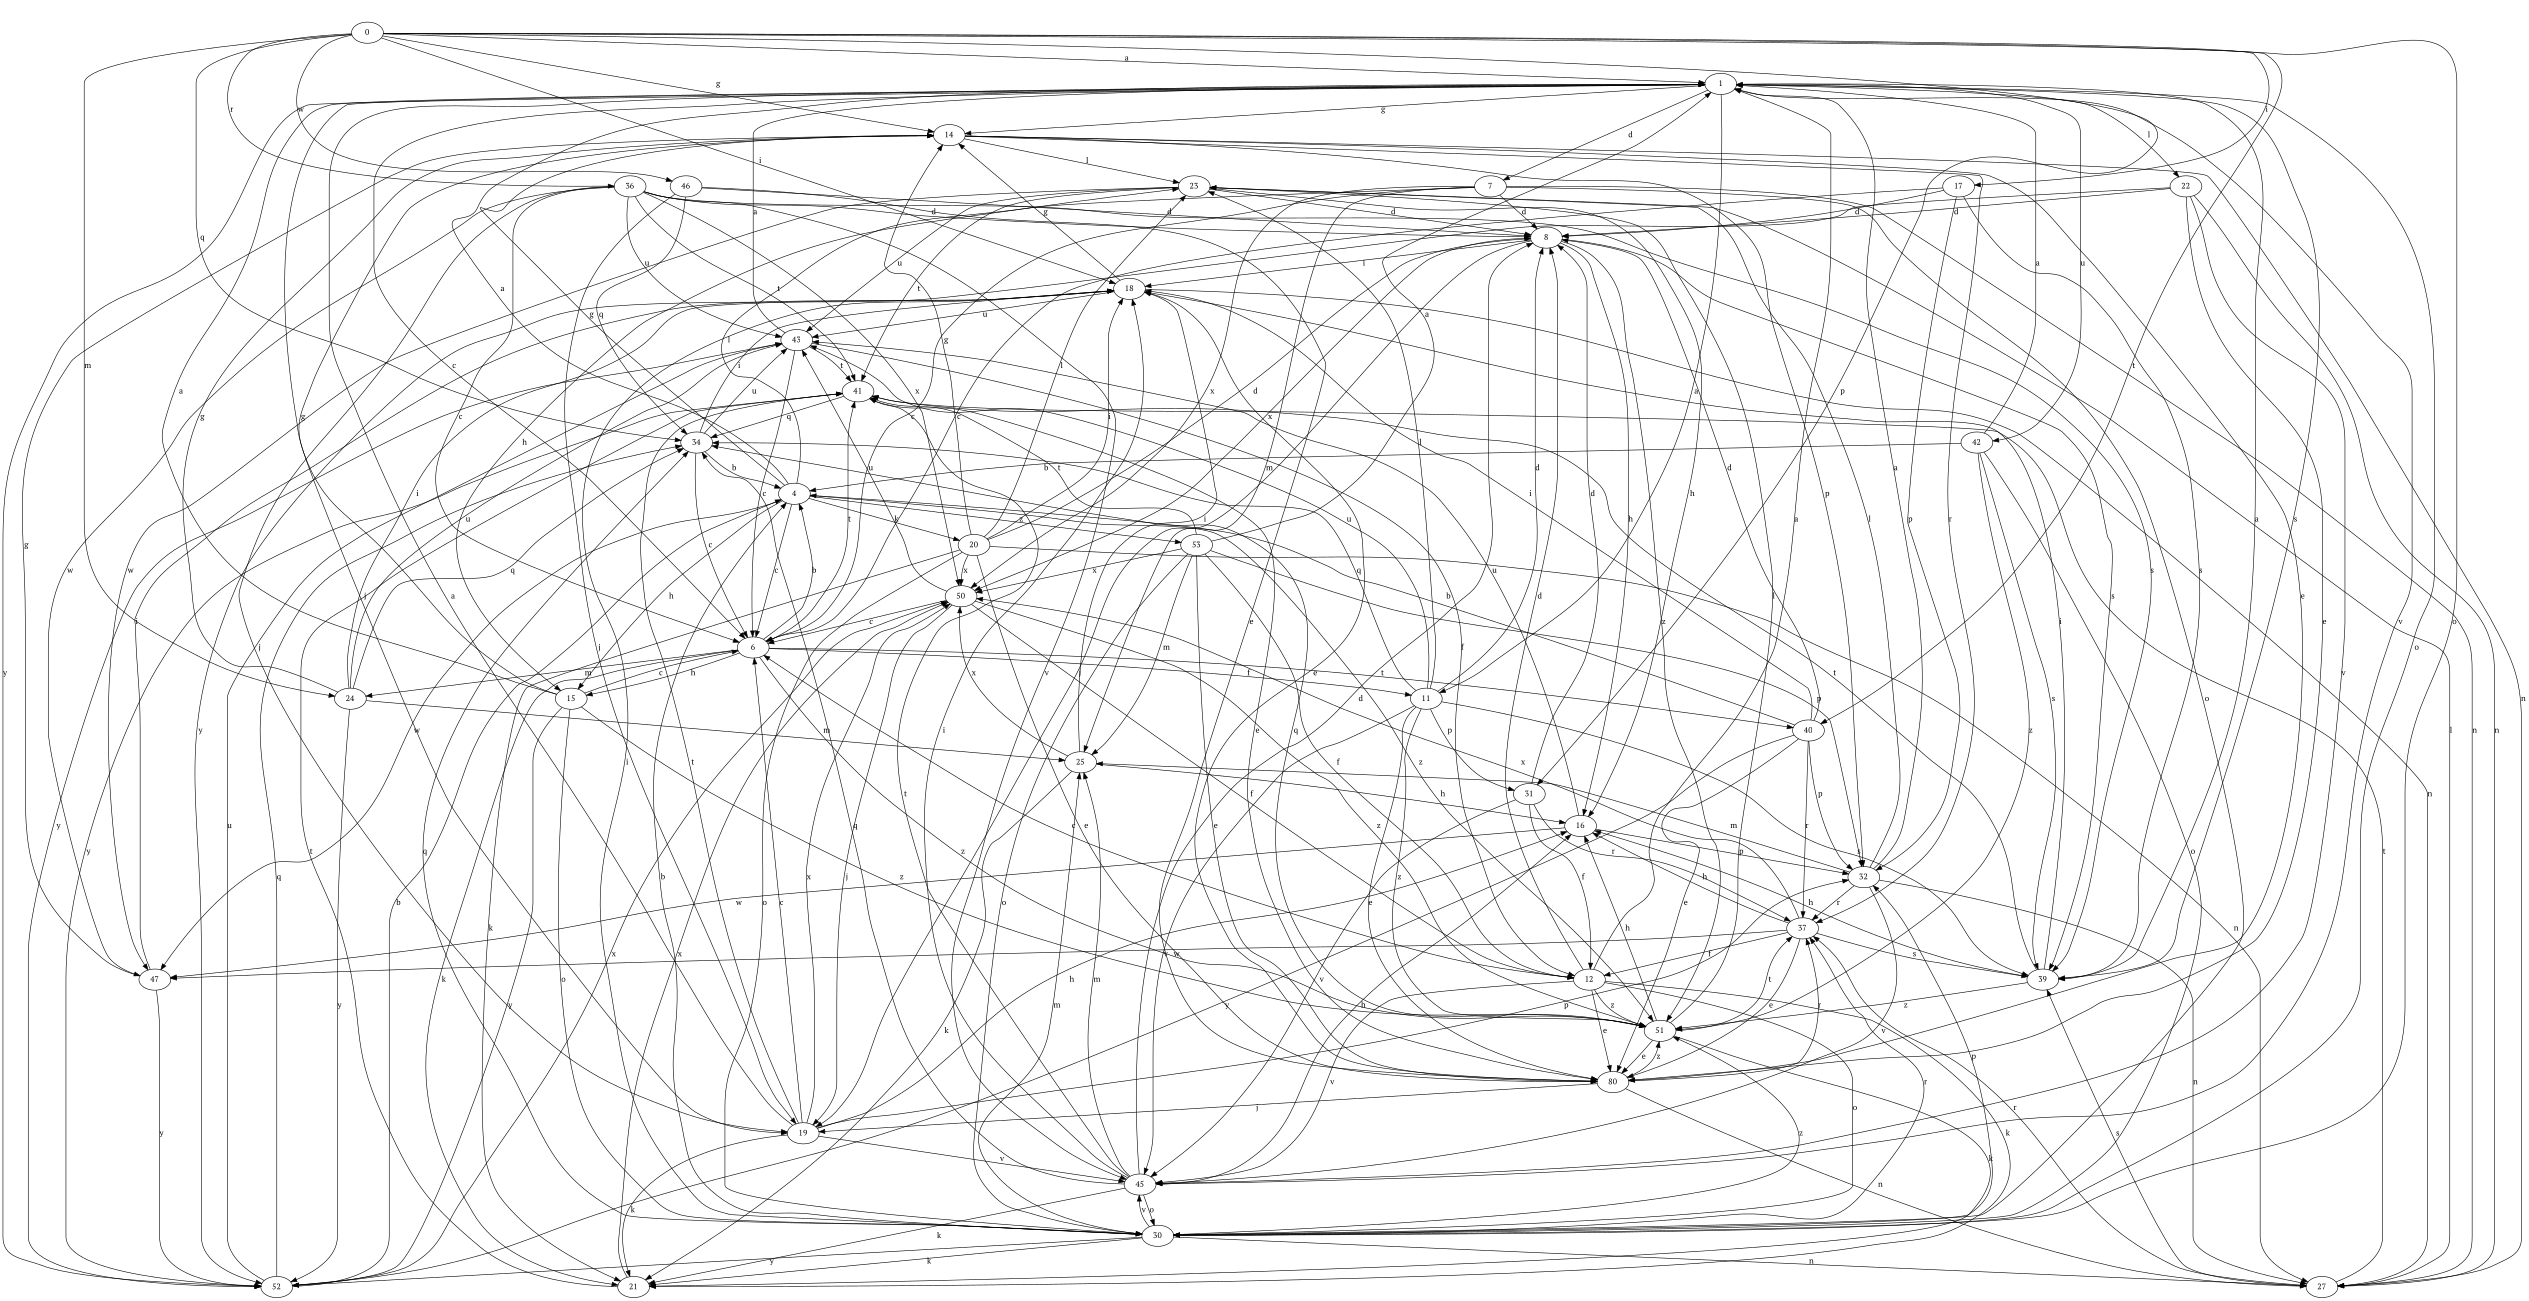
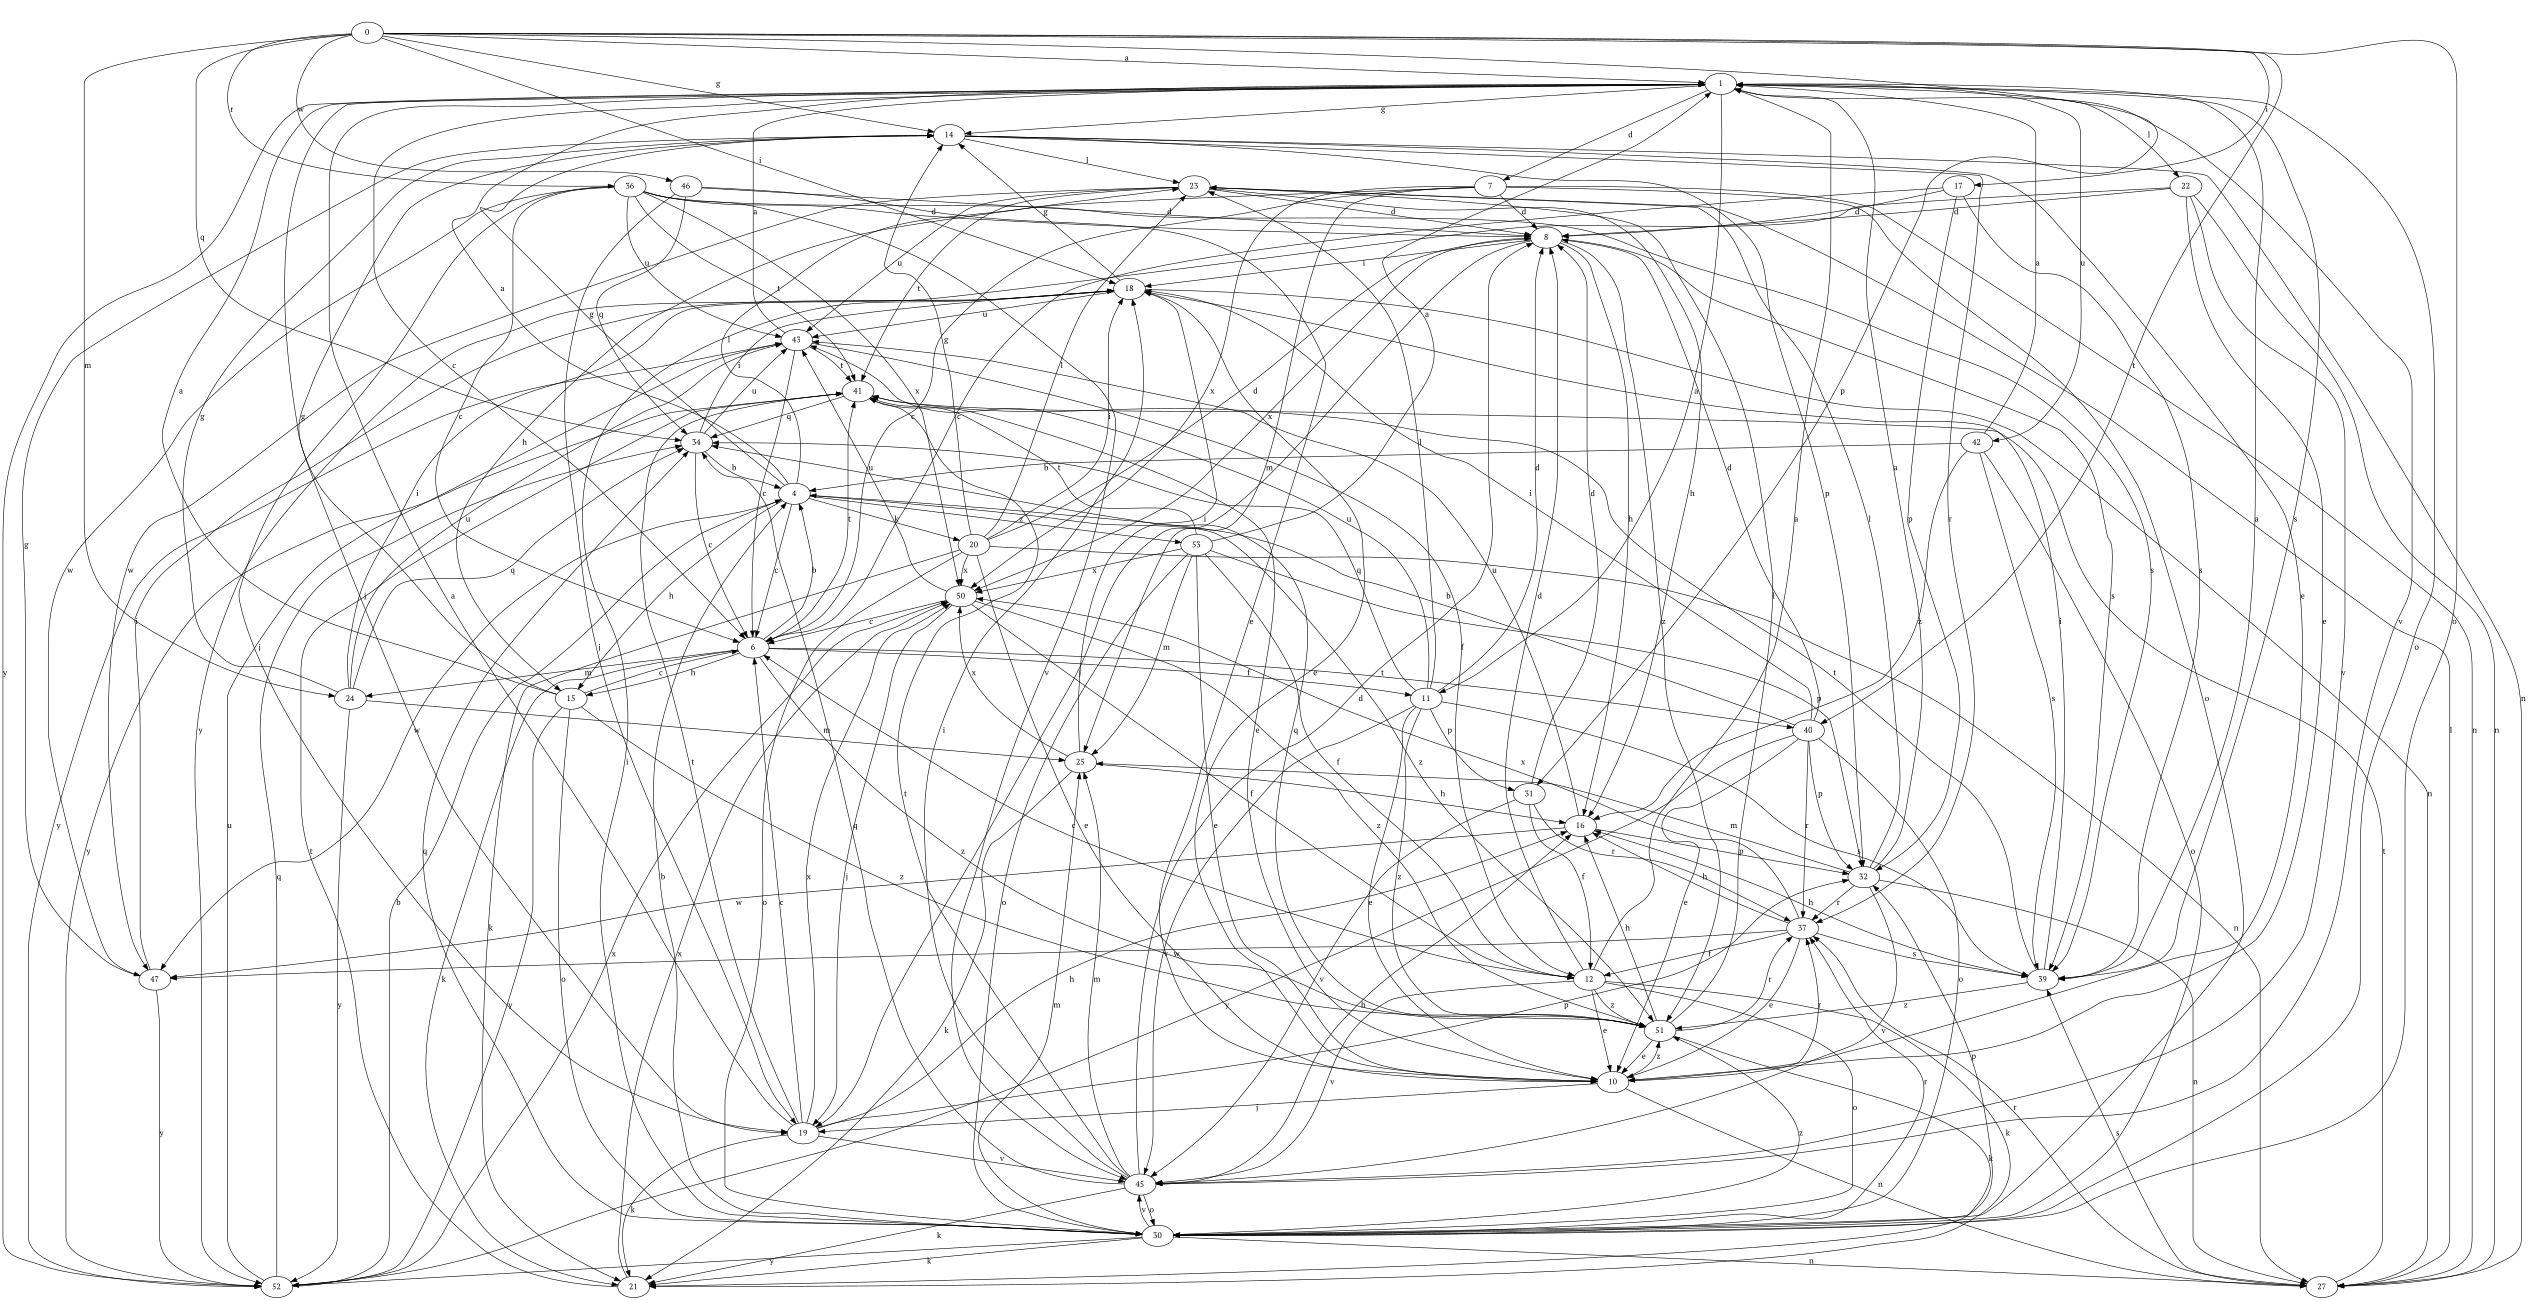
edge "42" -> "51": now "42" -> "16"
edge "51" -> "37": label "t" -> "r"
node "80": label "80" -> "10"
edge "40" -> "30": added, label "o"
